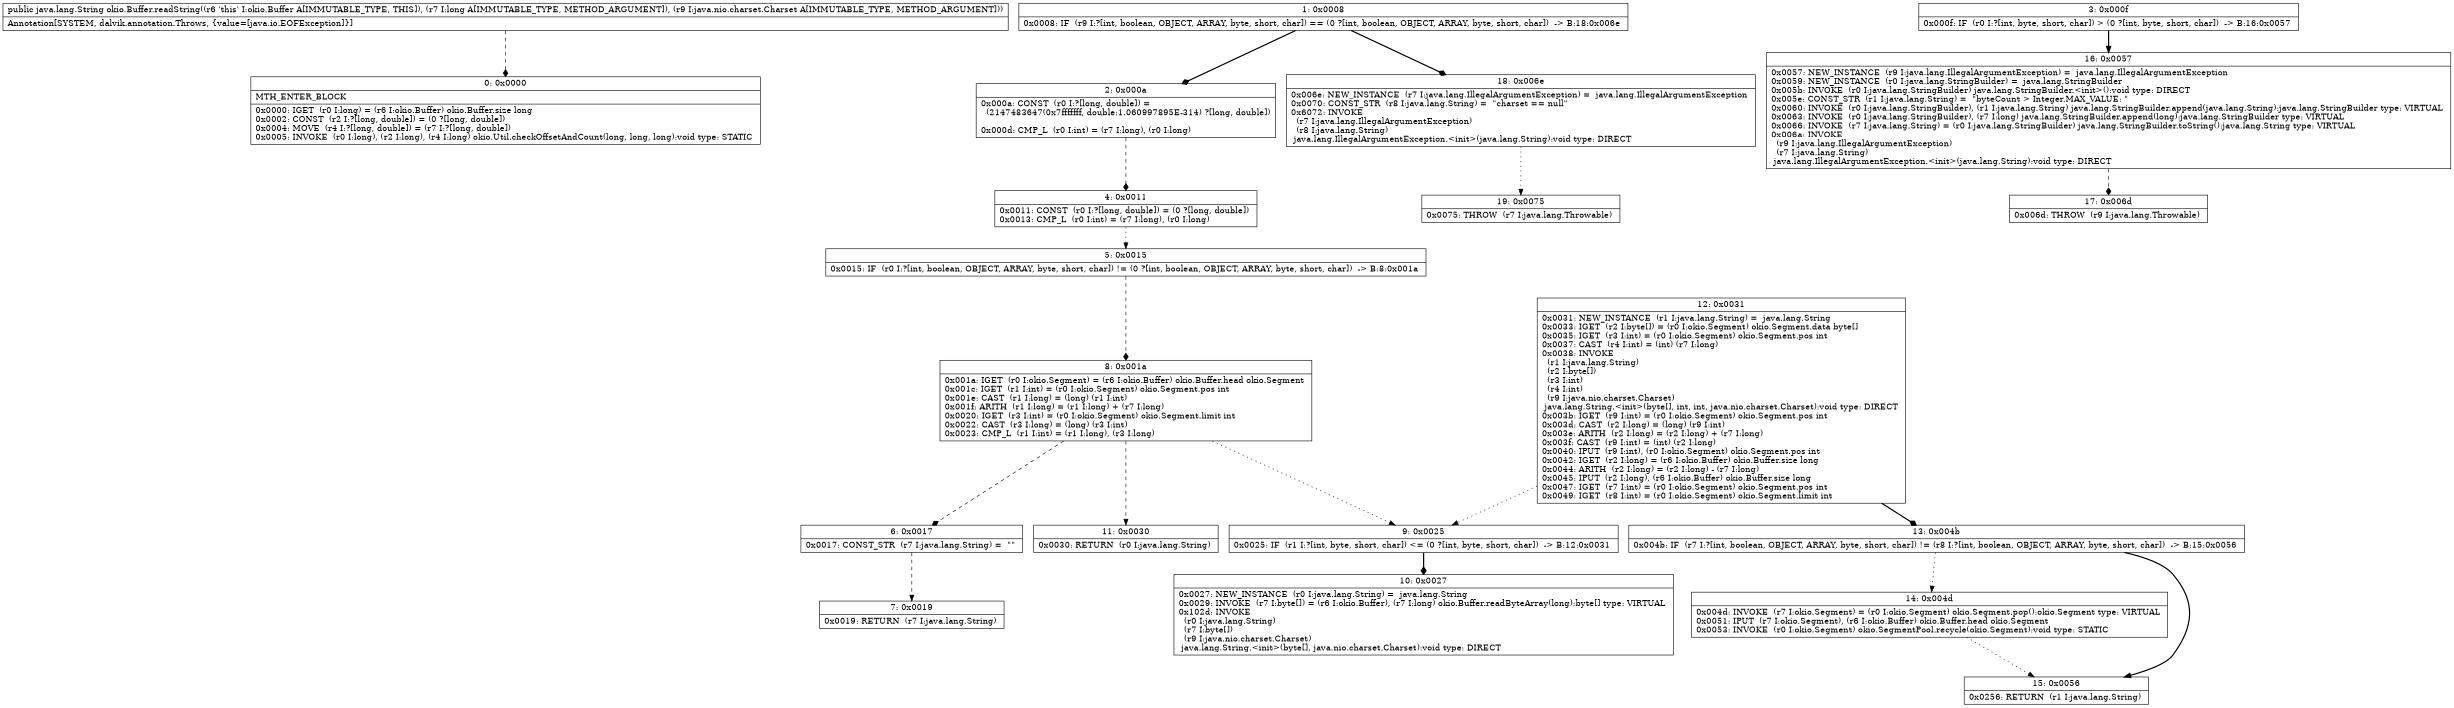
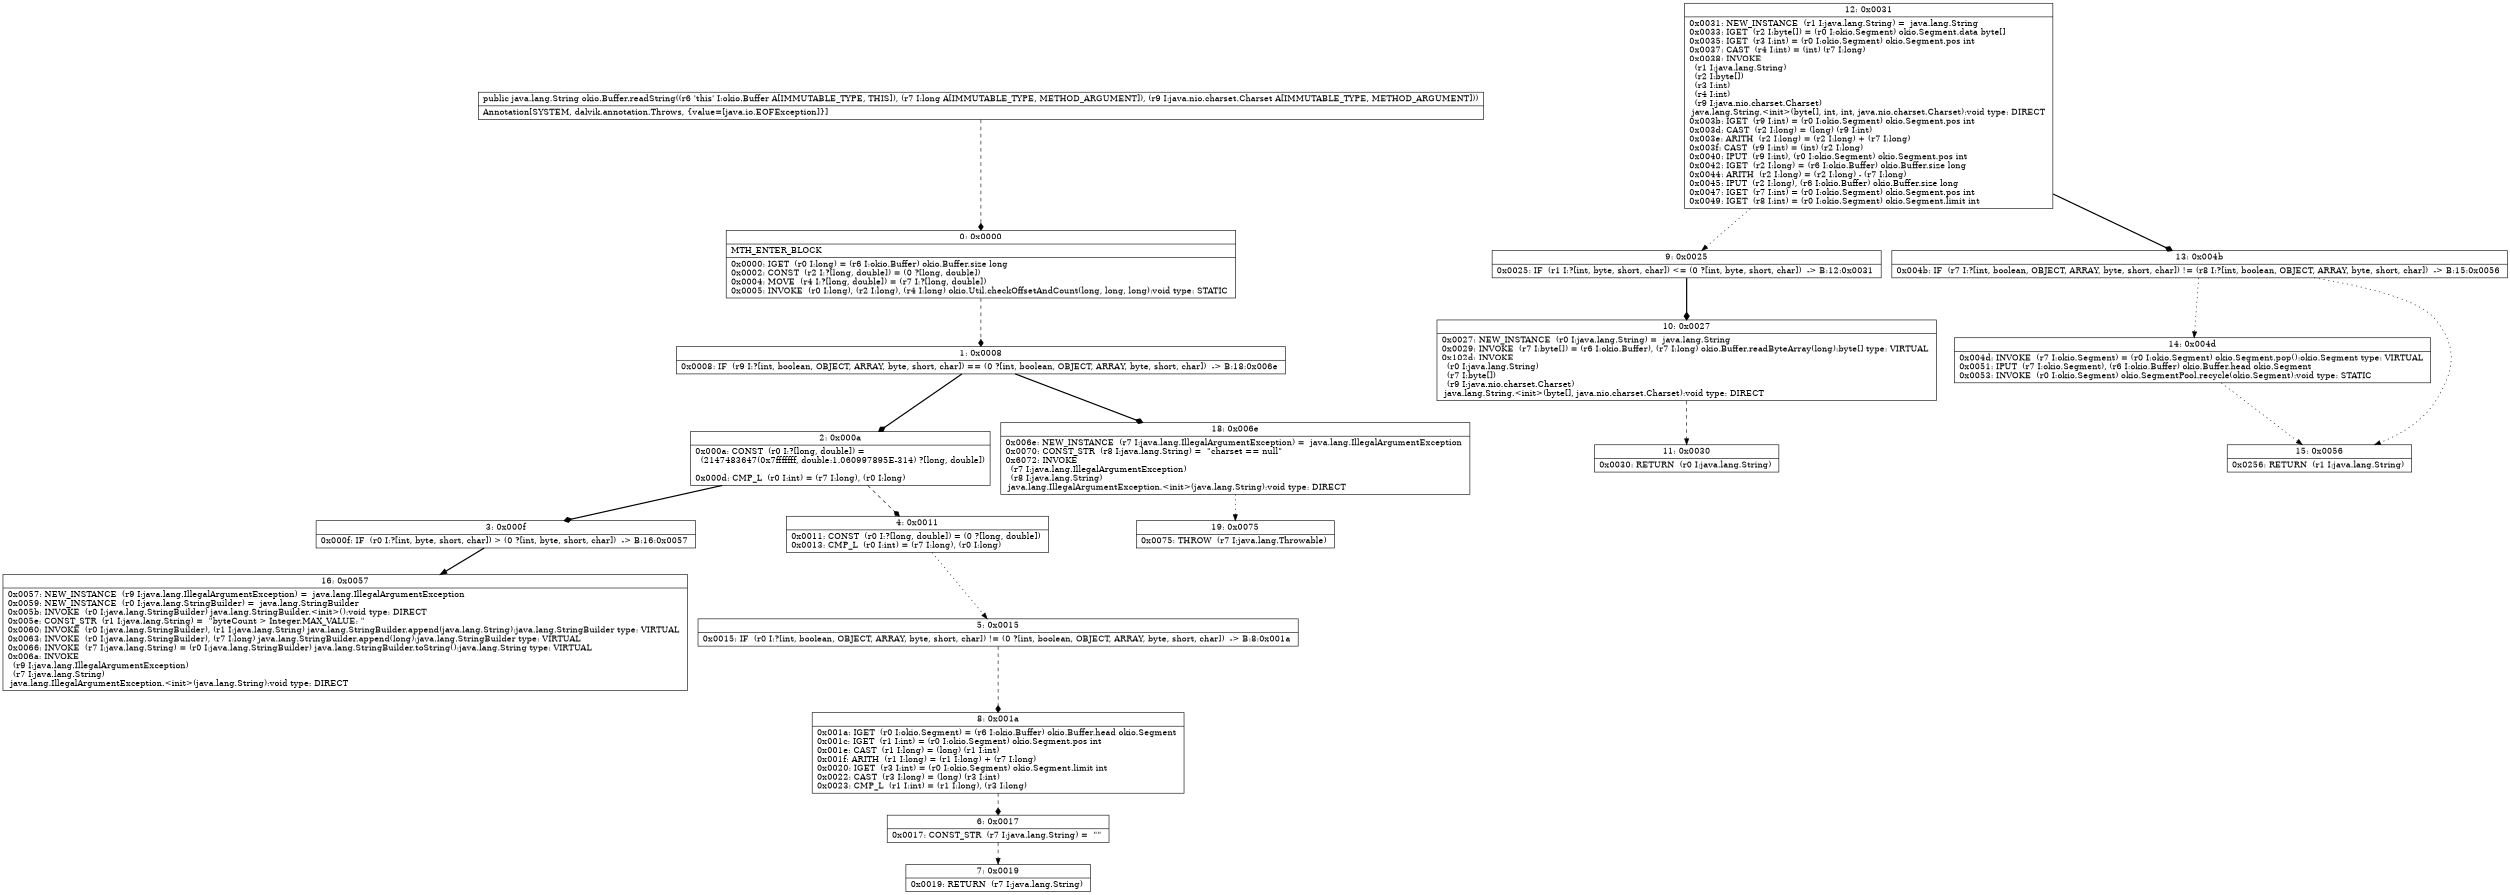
node "17: 0x006d": removed
edge "0: 0x0000" -> "1: 0x0008": added
edge "8: 0x001a" -> "11: 0x0030": now "10: 0x0027" -> "11: 0x0030"
edge "8: 0x001a" -> "9: 0x0025": removed
edge "2: 0x000a" -> "3: 0x000f": added
edge "13: 0x004b" -> "15: 0x0056": style bold -> dotted
